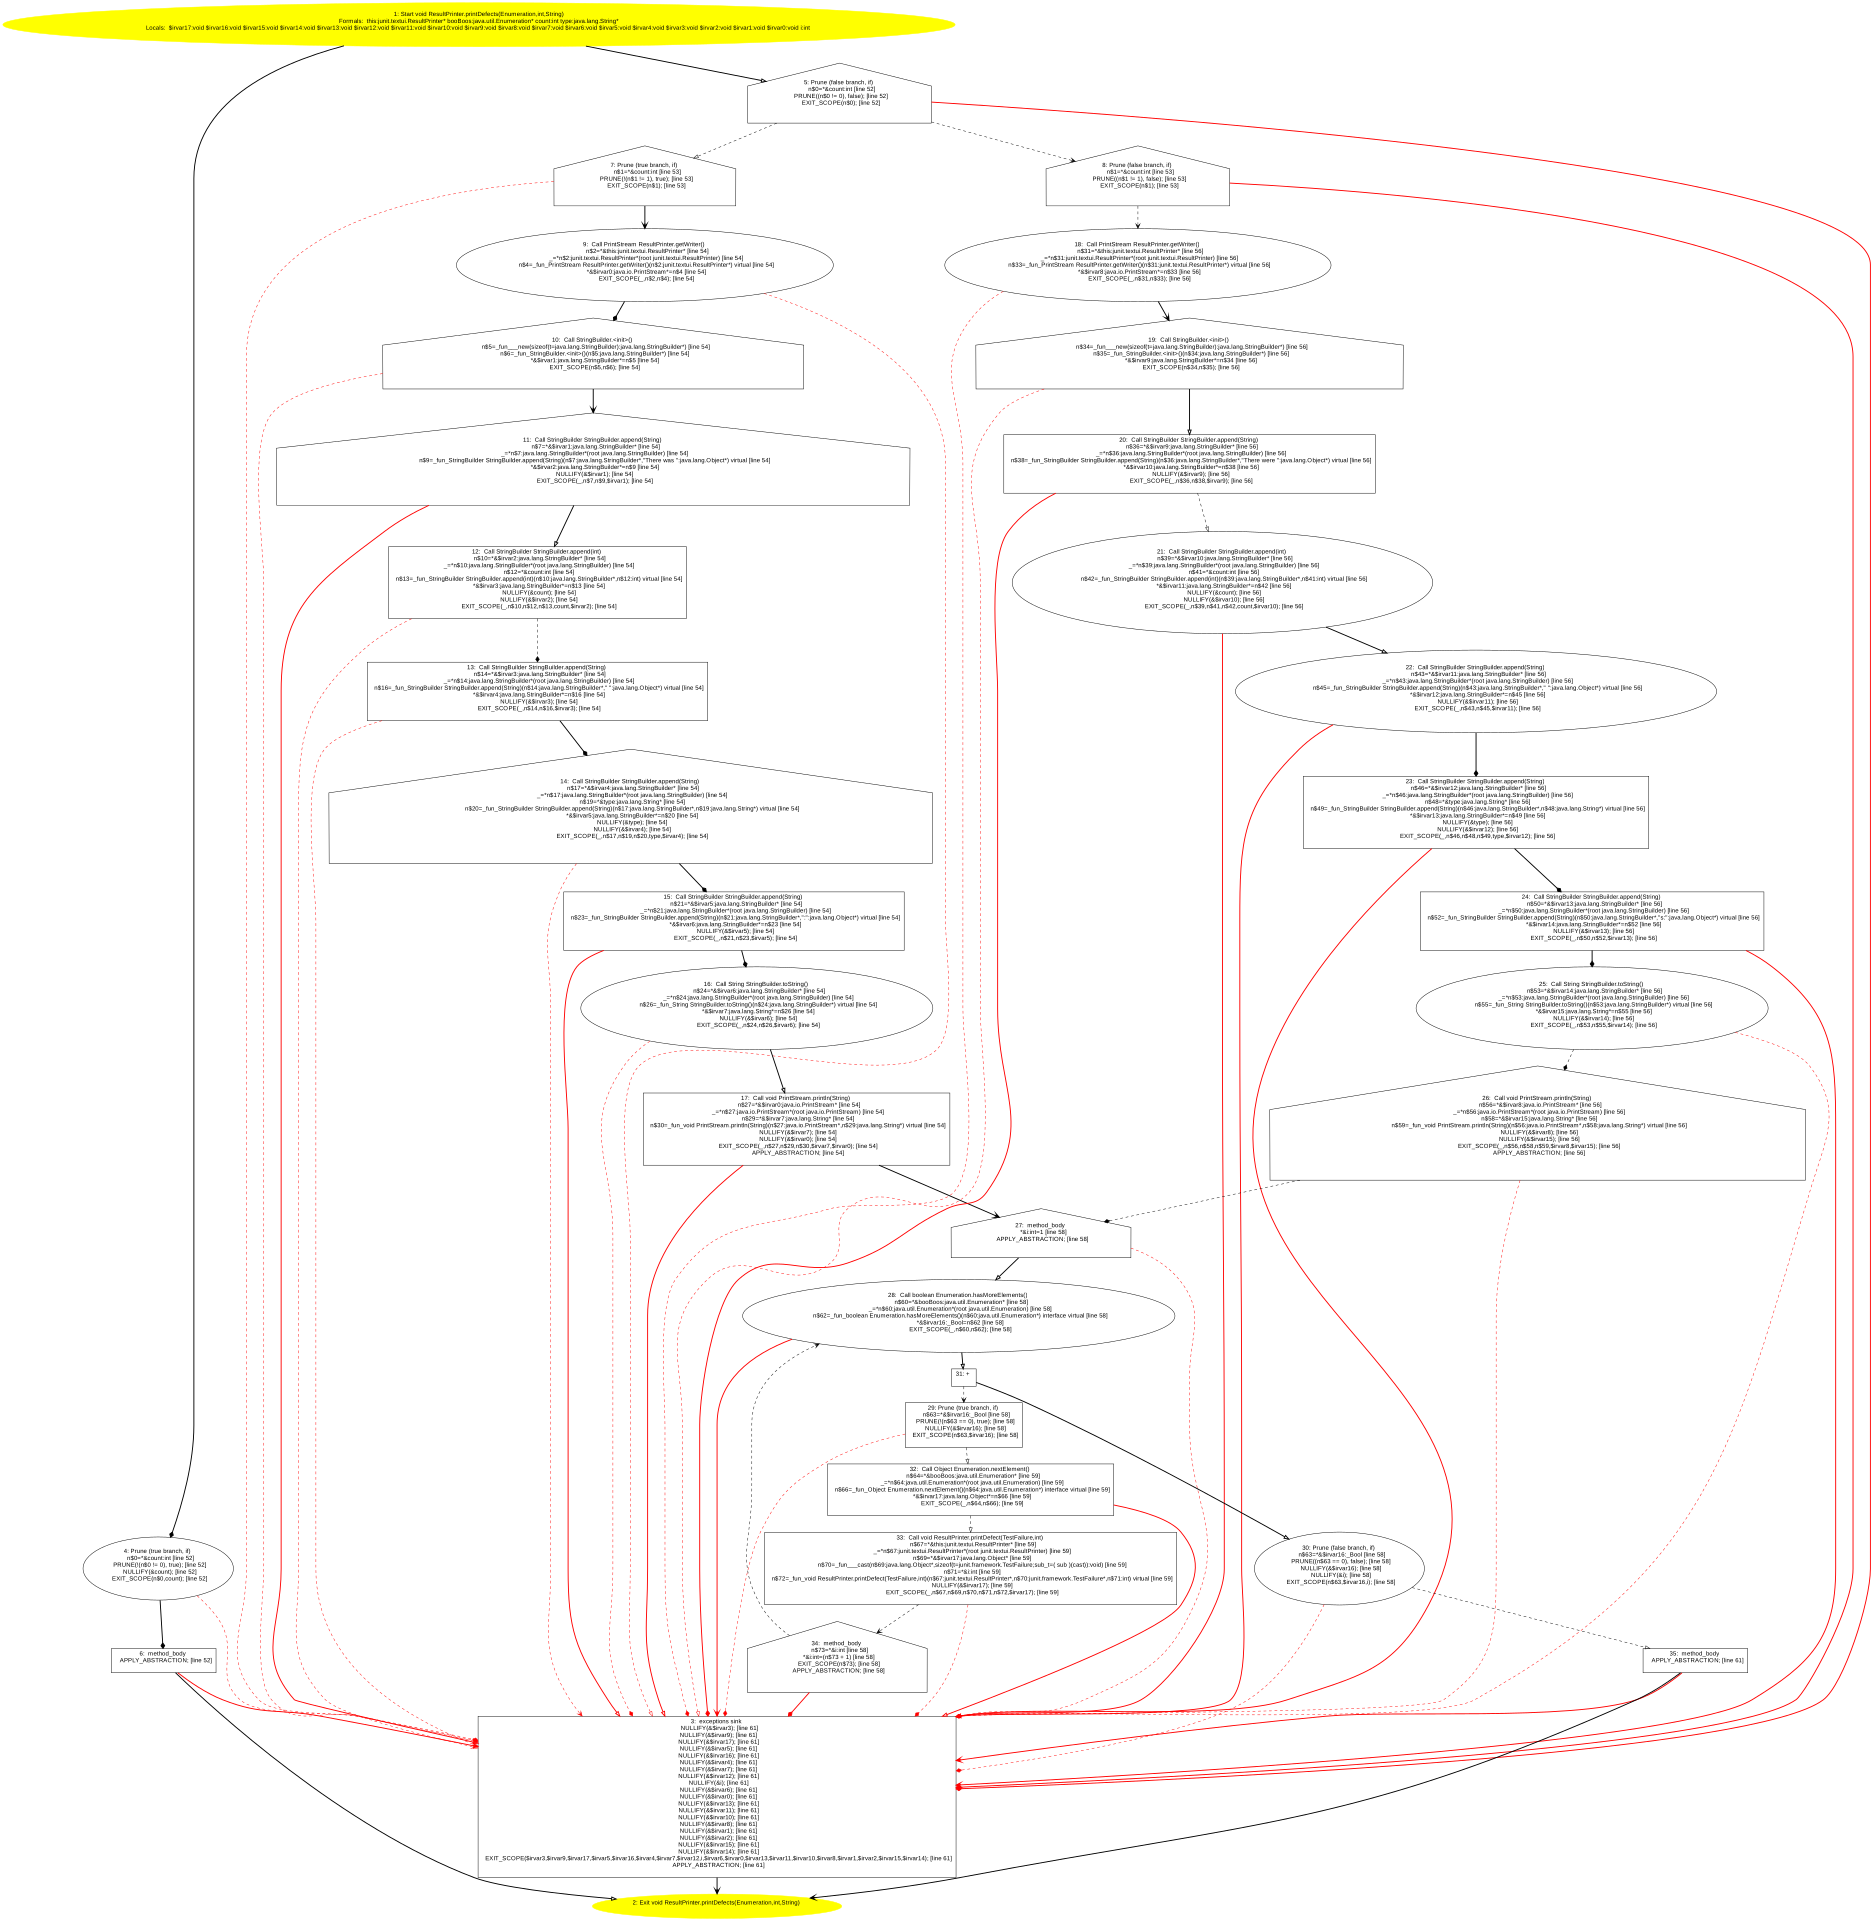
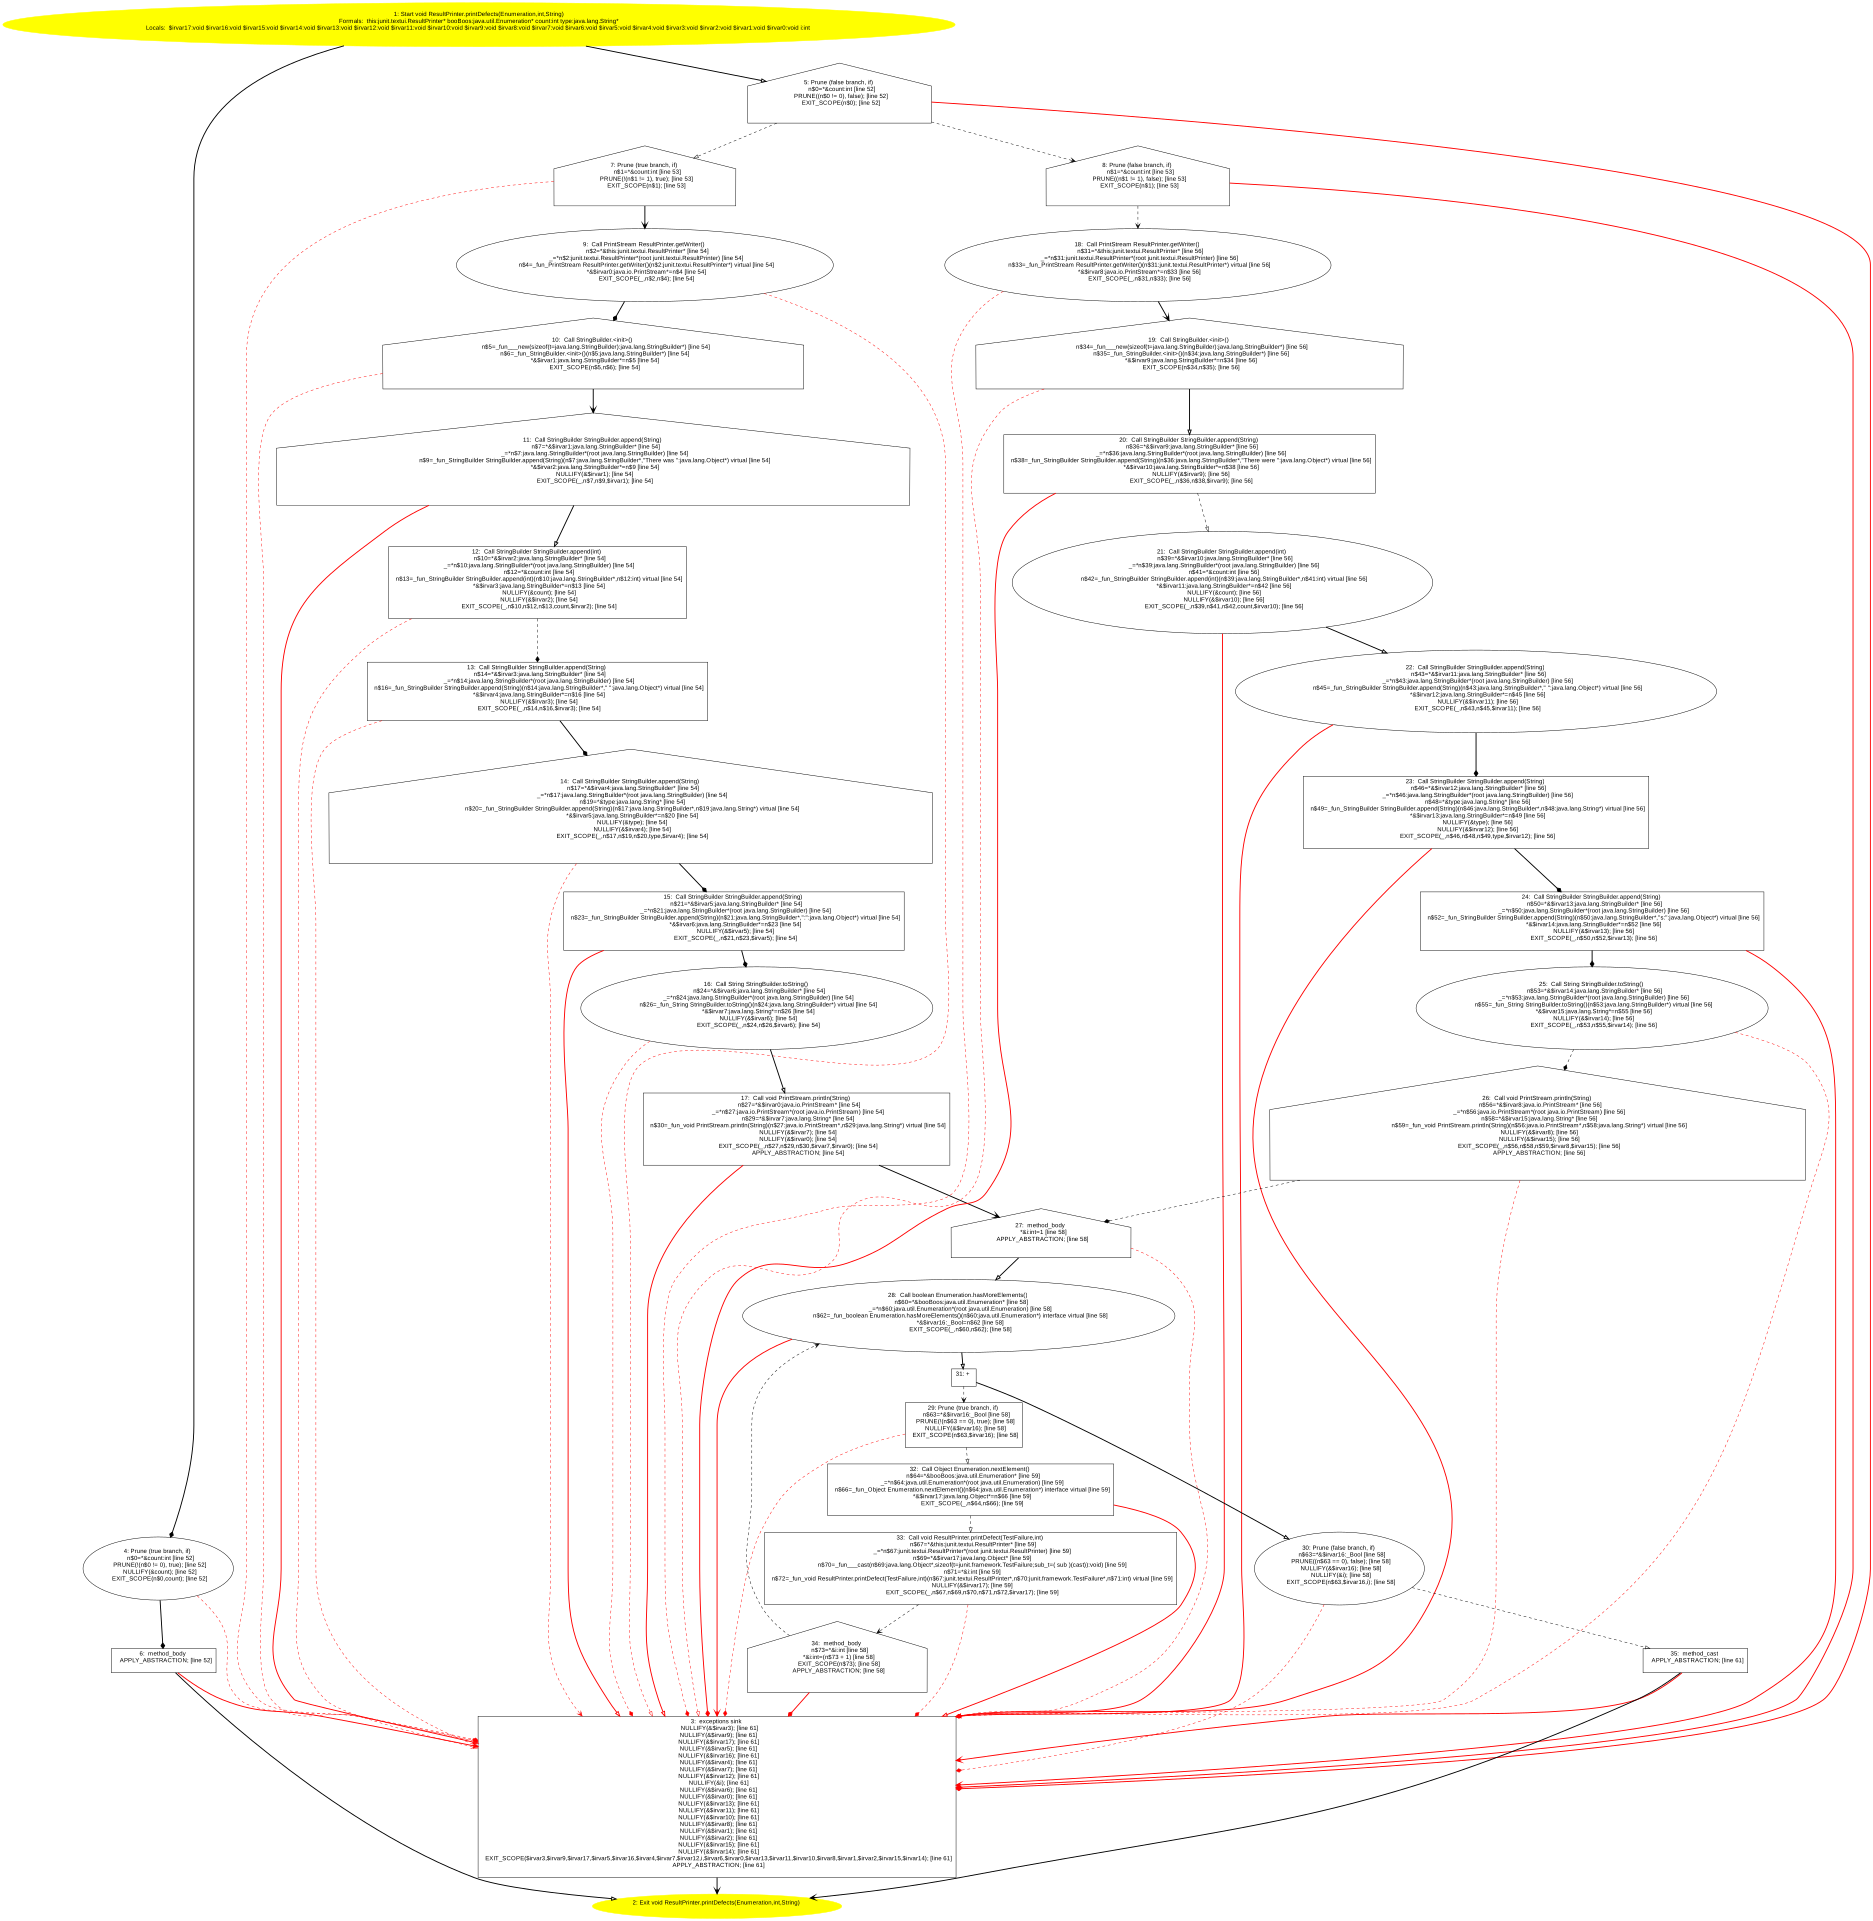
node "35:  method_body APPLY_ABSTRACTION; [line 61]": label "35:  method_body APPLY_ABSTRACTION; [line 61]" -> "35:  method_cast APPLY_ABSTRACTION; [line 61]"
